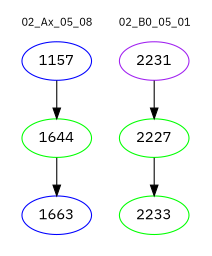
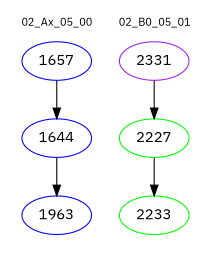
cluster "02_Ax_05_08": label "02_Ax_05_08" -> "02_Ax_05_00"
node "1157": label "1157" -> "1657"
node "2231": label "2231" -> "2331"
node "1644": color green -> blue
node "1663": label "1663" -> "1963"
